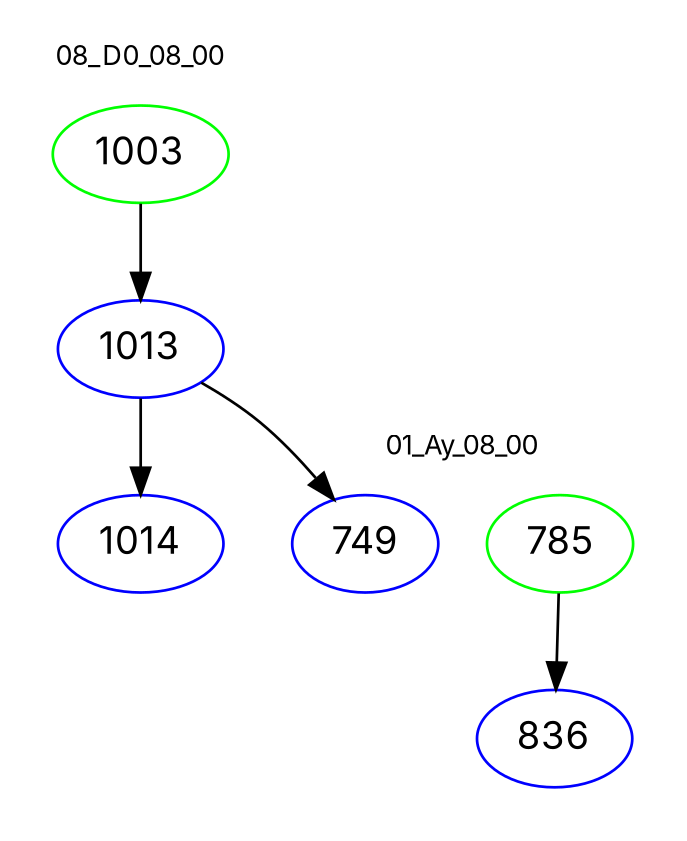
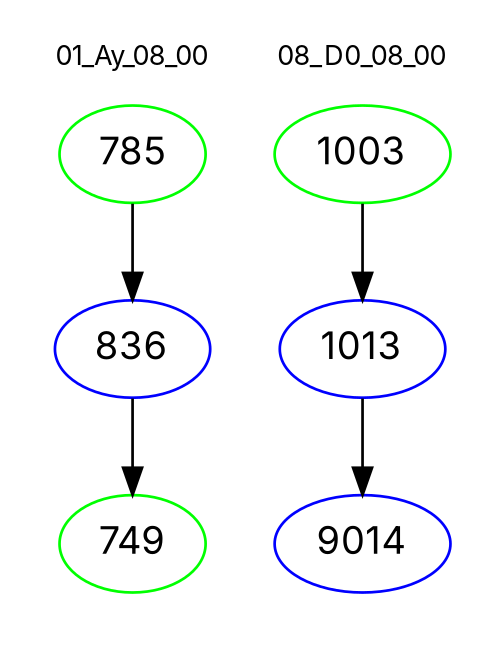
edge "1013" -> "749": now "836" -> "749"
node "1014": label "1014" -> "9014"
node "749": color blue -> green
